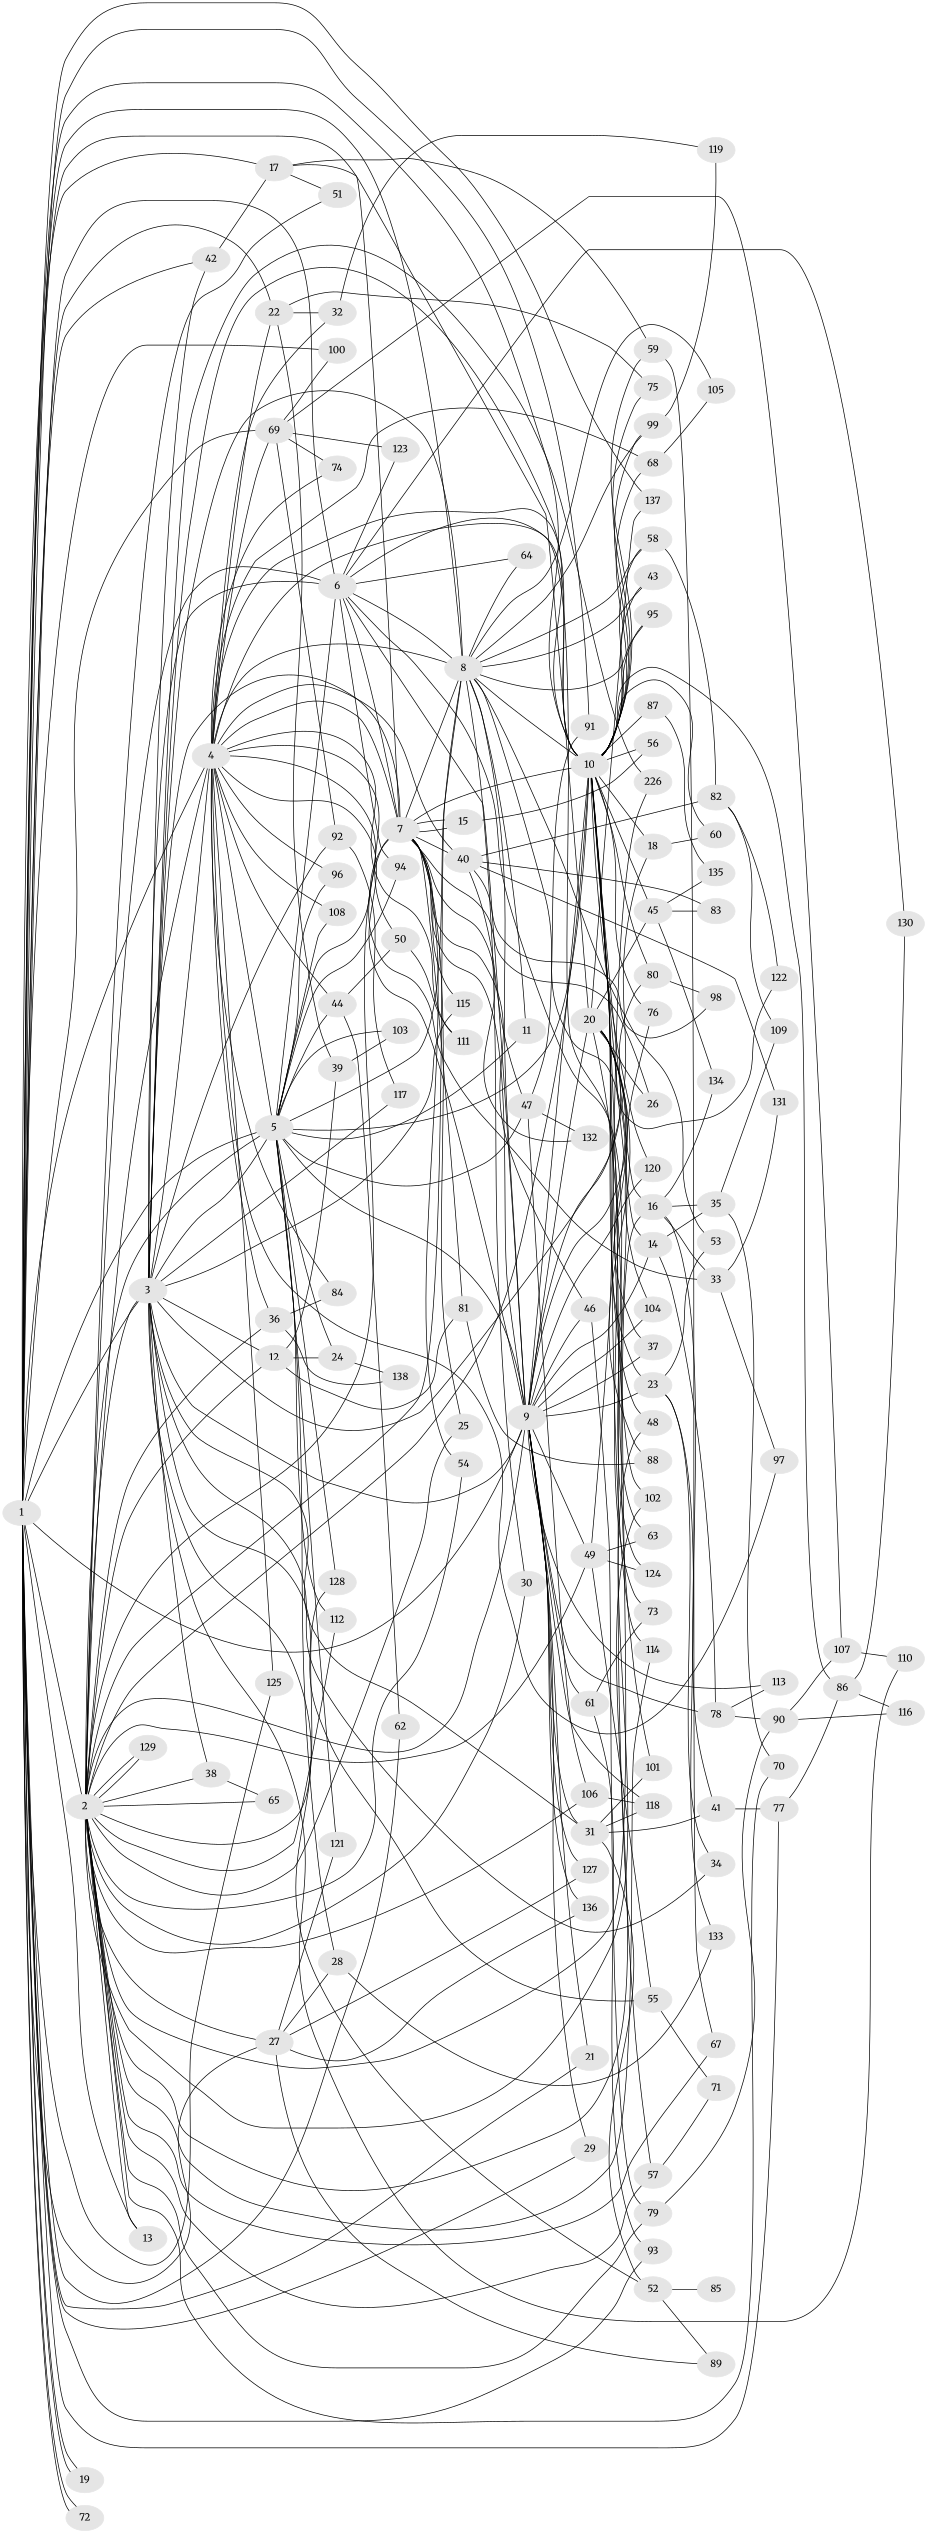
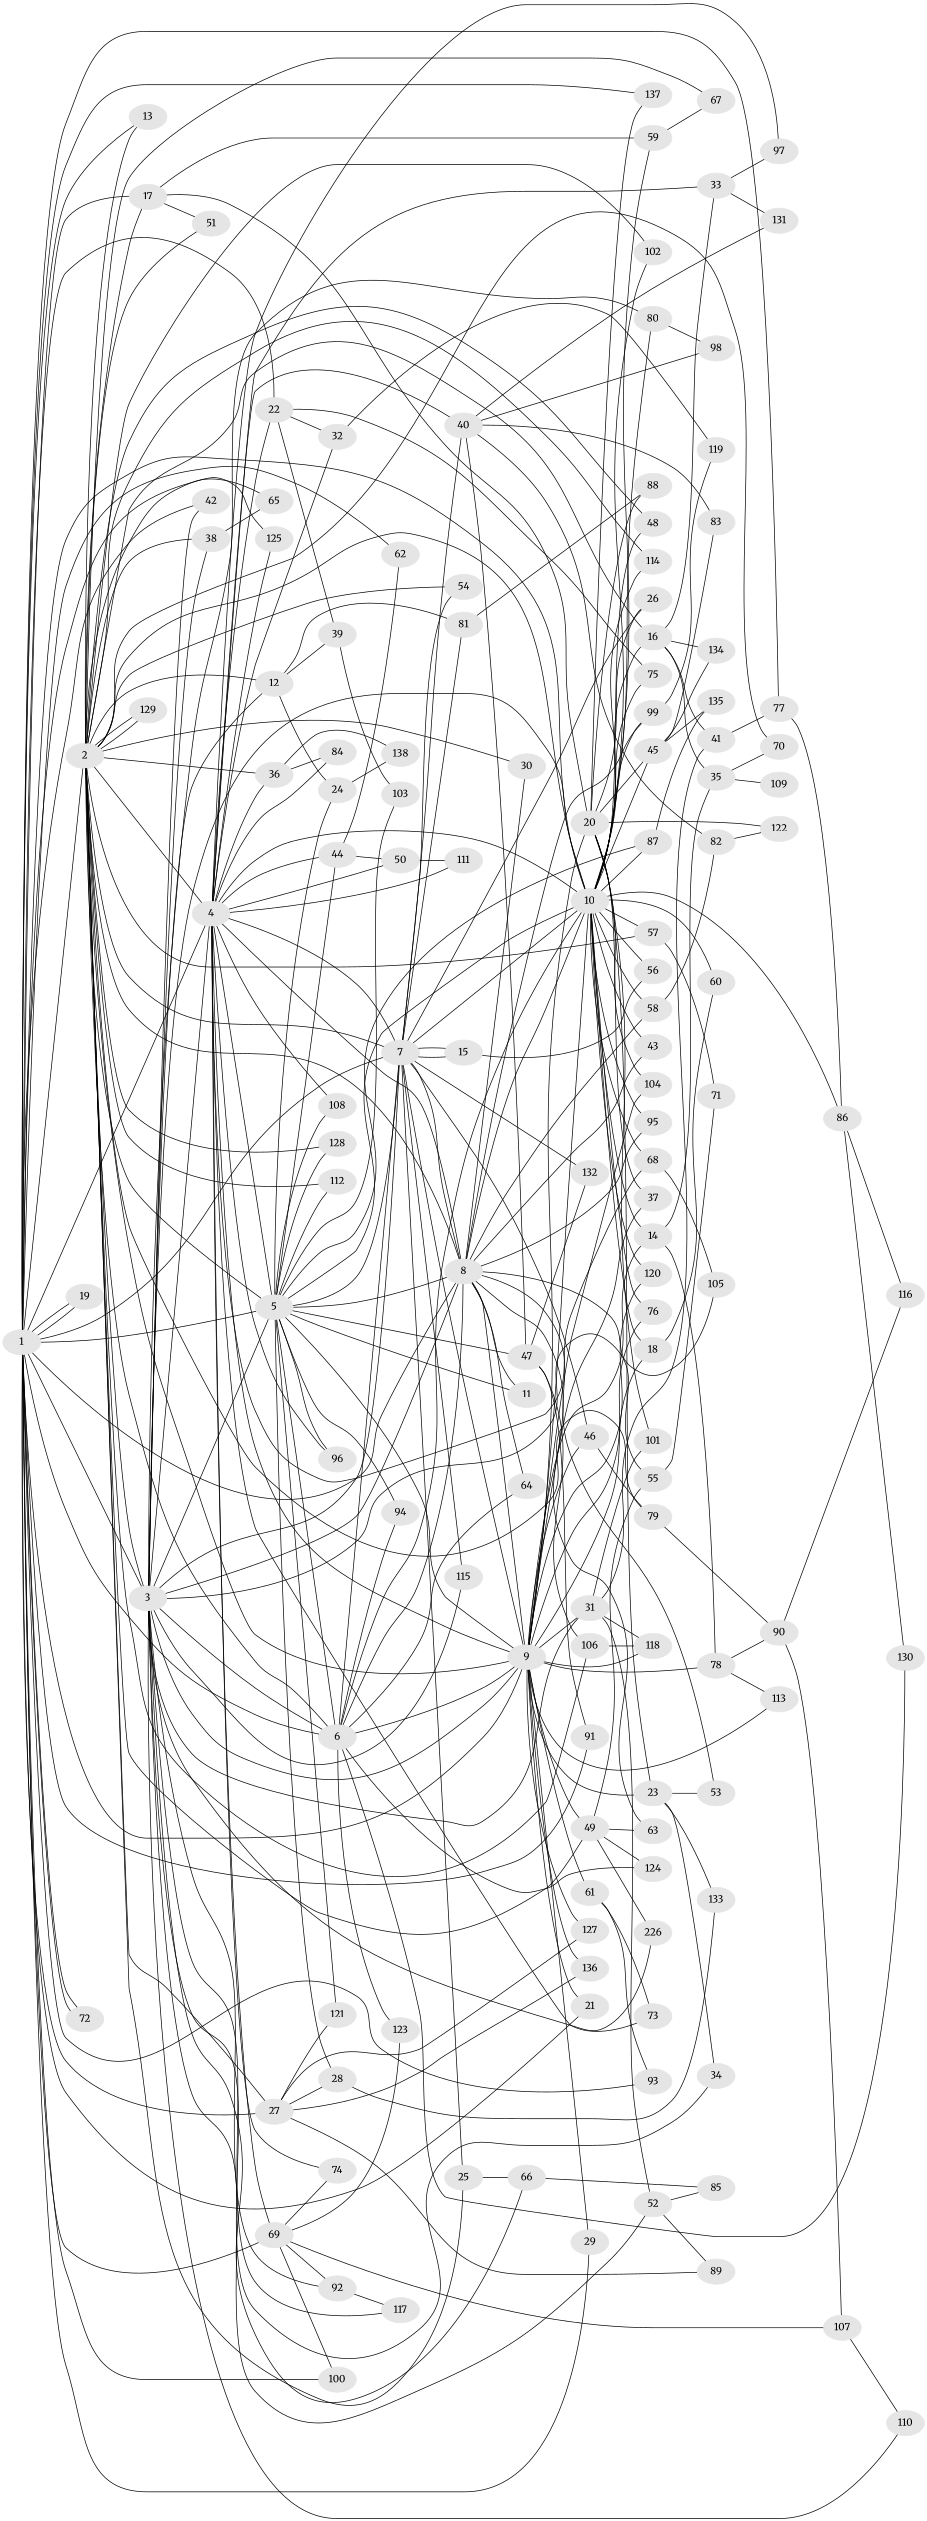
edge "17" -- "42": now "17" -- "2"
edge "82" -- "109": removed
edge "87" -- "5": added
node "66": added
